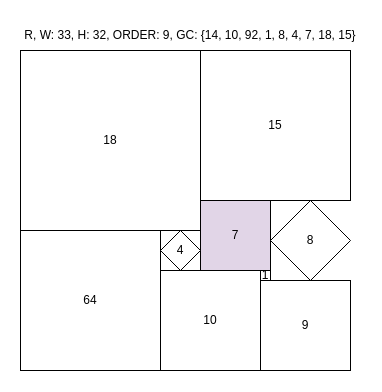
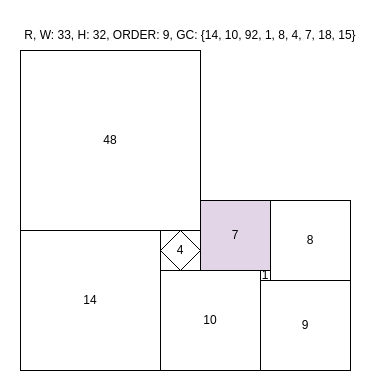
node "15": removed
node "18": label "18" -> "48"
node "8": shape diamond -> rectangle
node "64": label "64" -> "14"
